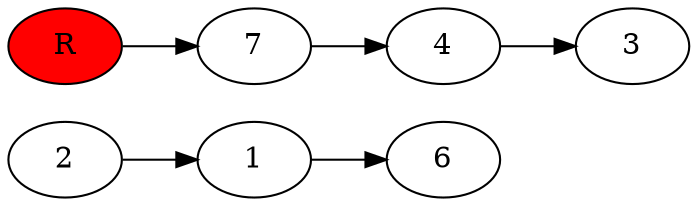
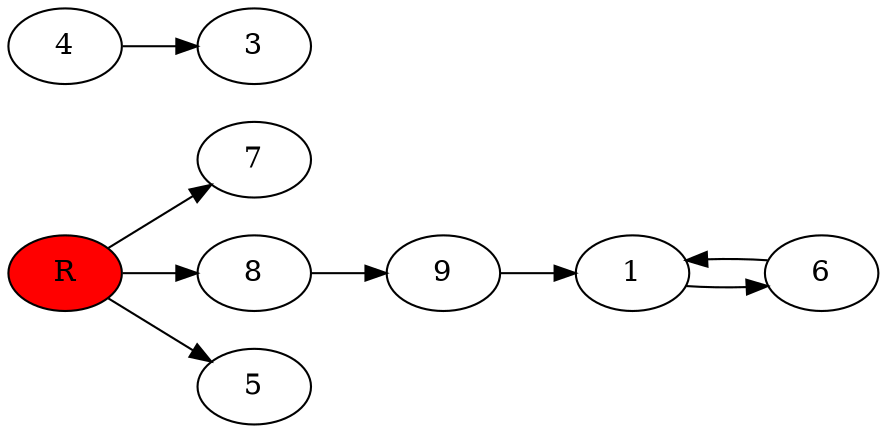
edge "7" -> "4": removed
node "2": label "2" -> "9"
edge "6" -> "1": added
node "8": added
node "5": added
